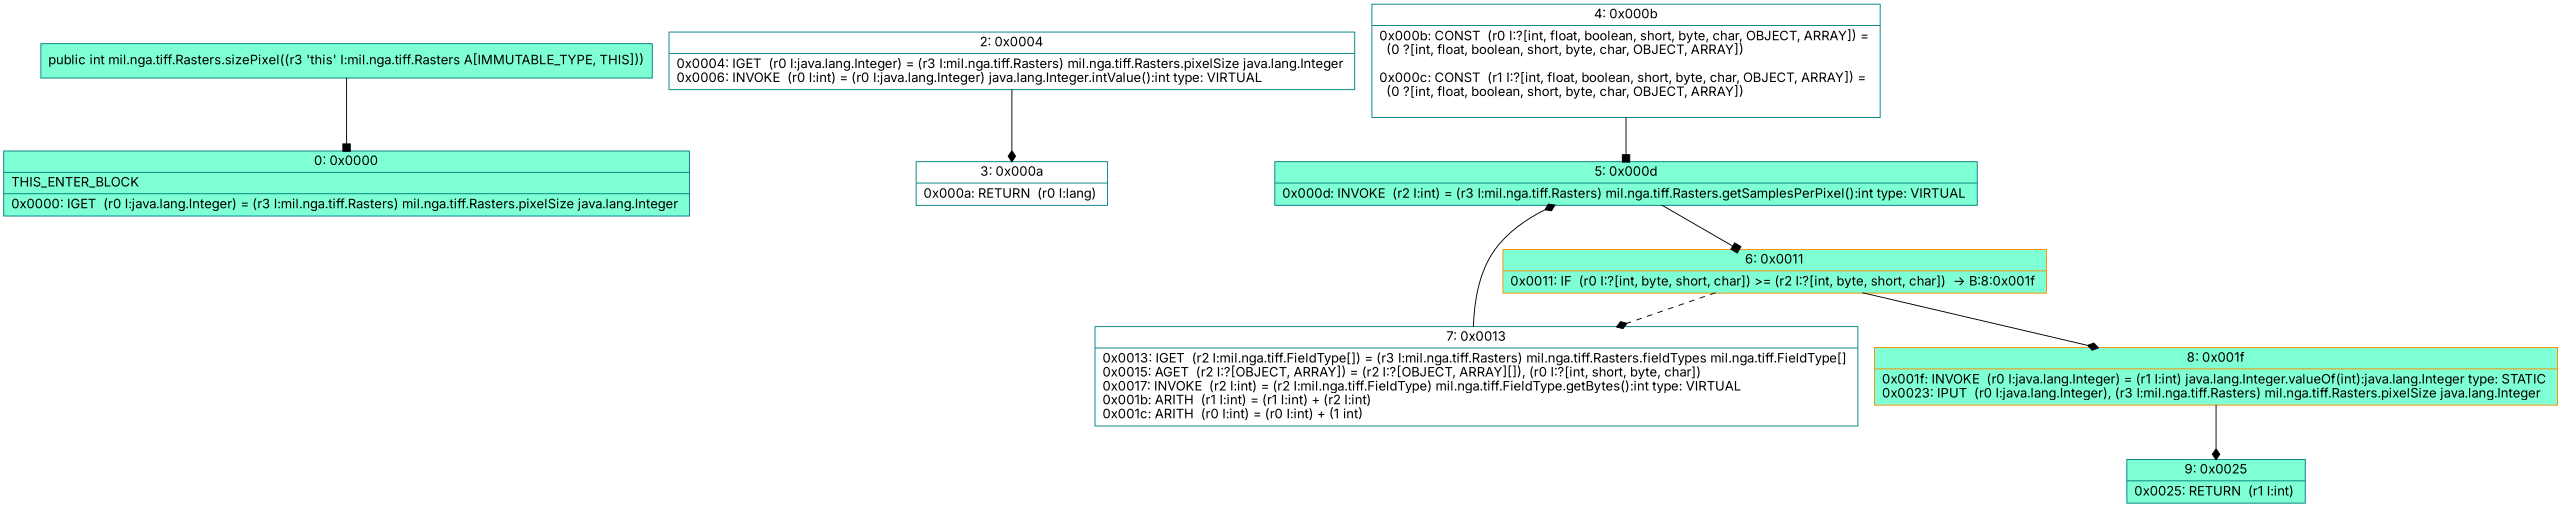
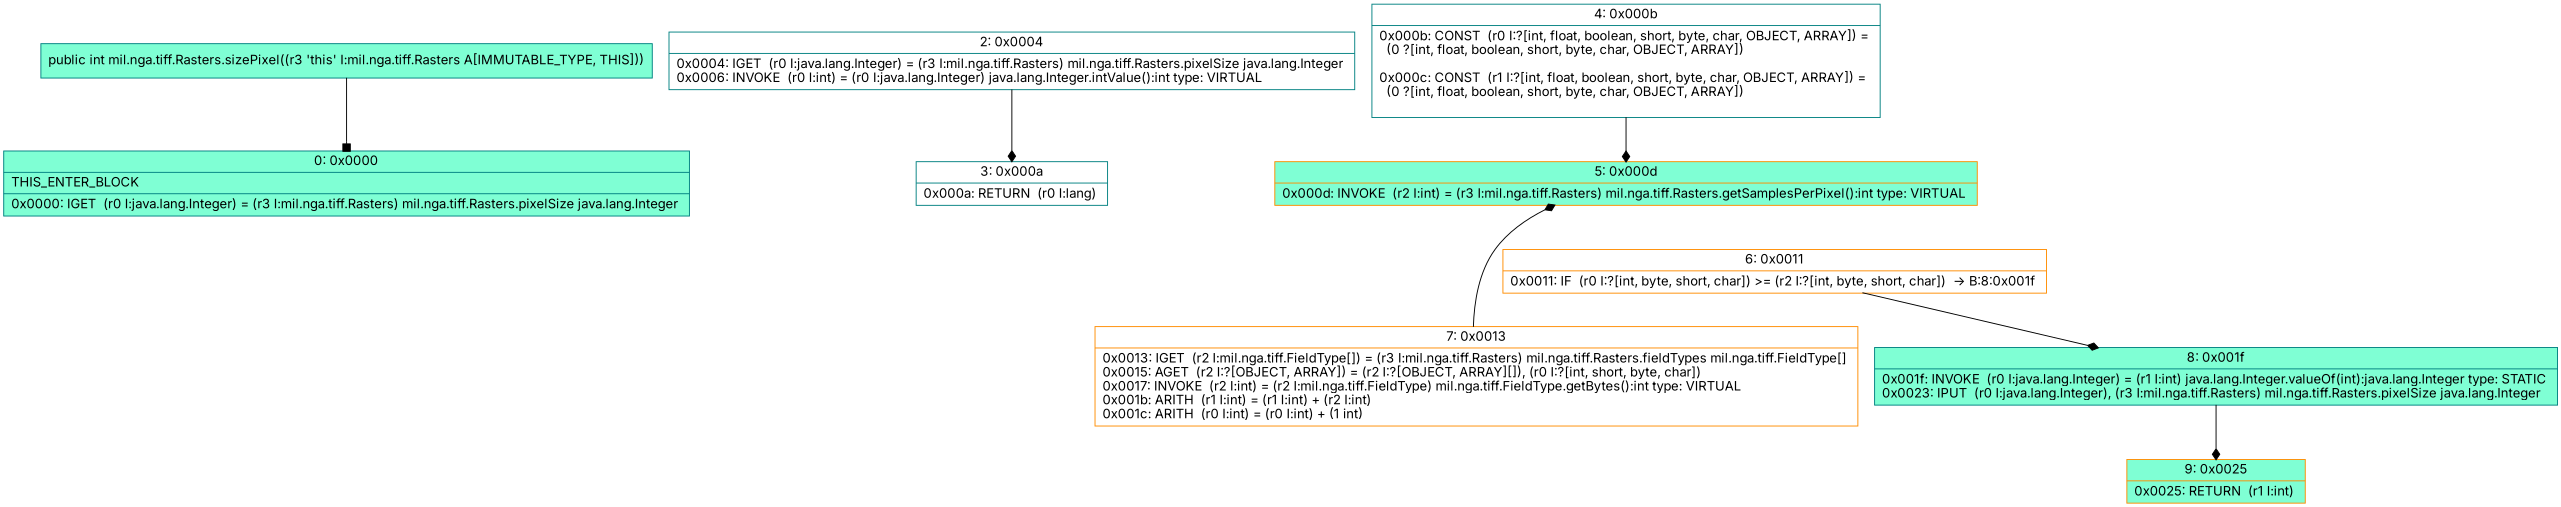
edge "4: 0x000b" -> "5: 0x000d": arrowhead box -> diamond
node "5: 0x000d": color teal -> darkorange
edge "5: 0x000d" -> "6: 0x0011": removed
node "6: 0x0011": fillcolor aquamarine -> white
edge "6: 0x0011" -> "7: 0x0013": removed
node "7: 0x0013": color teal -> darkorange
node "8: 0x001f": color darkorange -> teal
node "9: 0x0025": color teal -> darkorange
